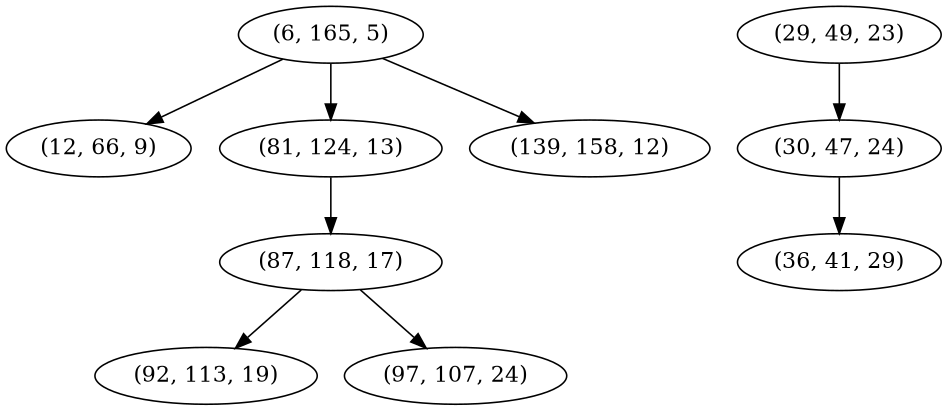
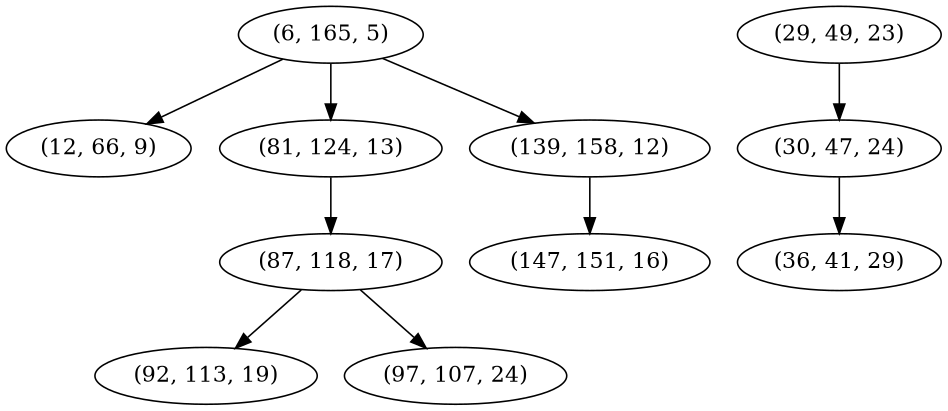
node "(147, 151, 16)": added
